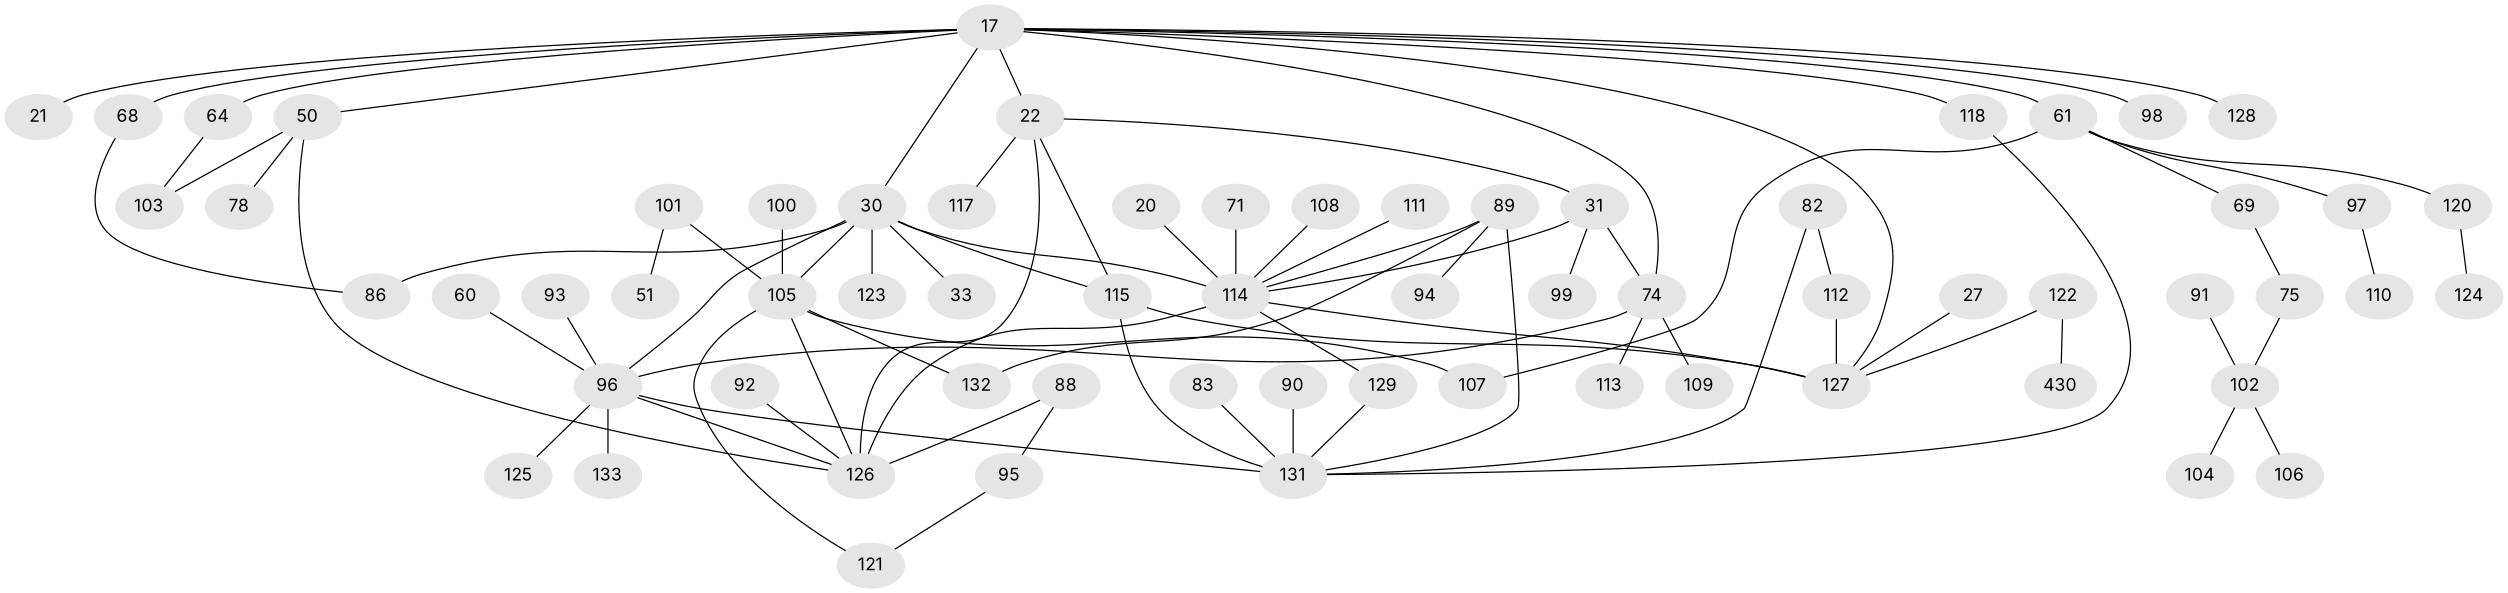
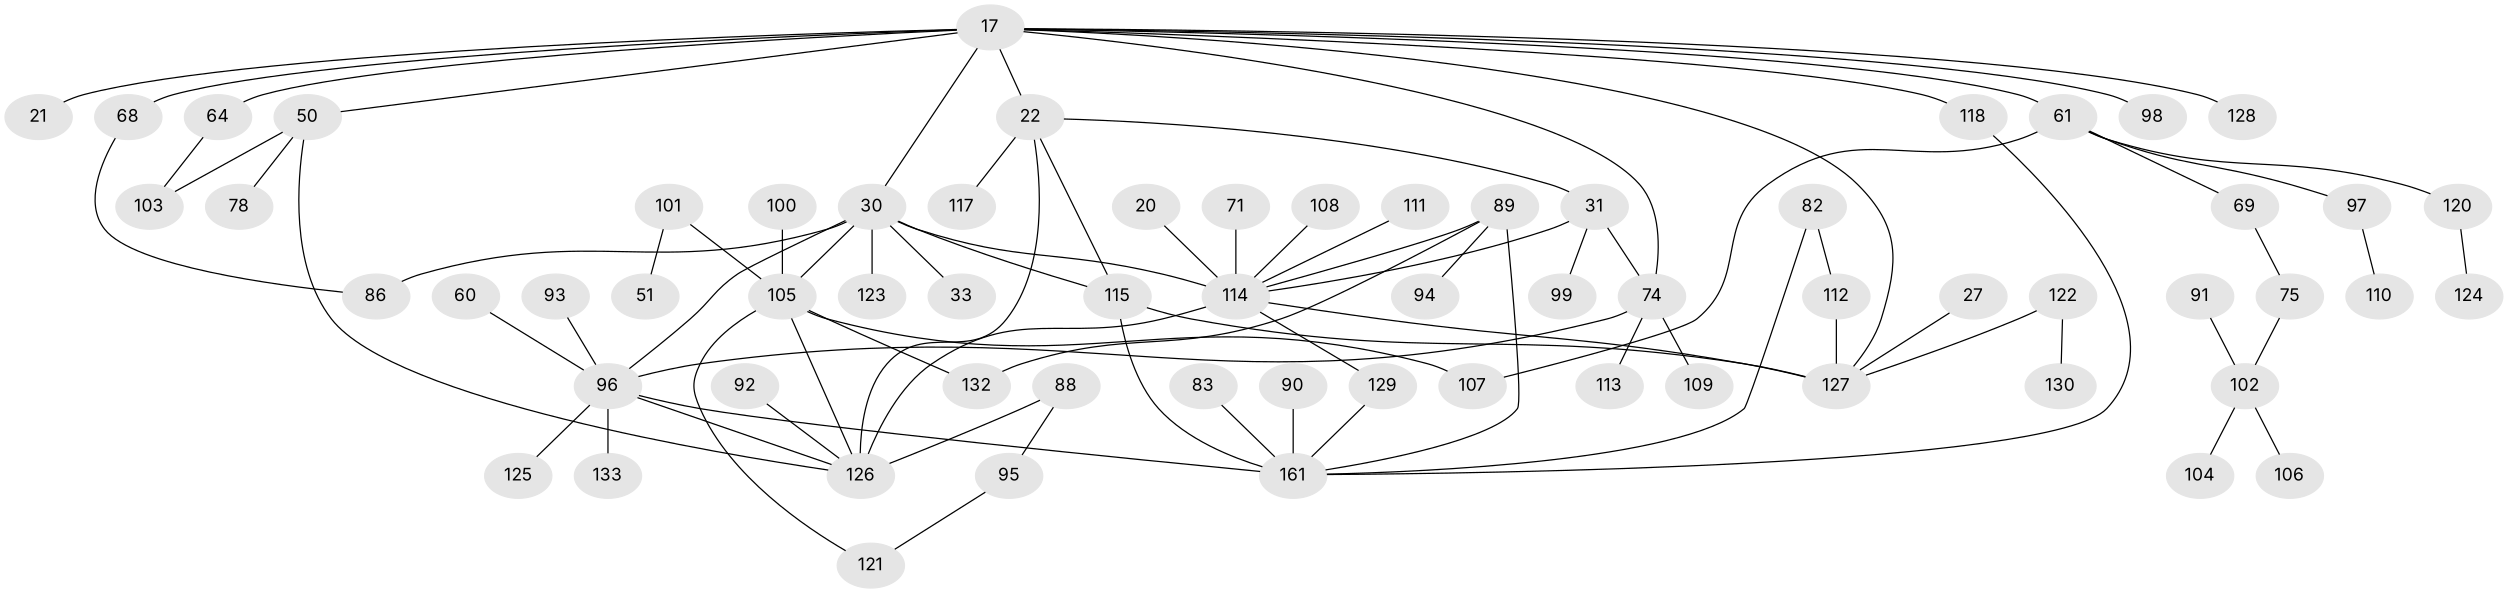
node "430": label "430" -> "130"
node "131": label "131" -> "161"
